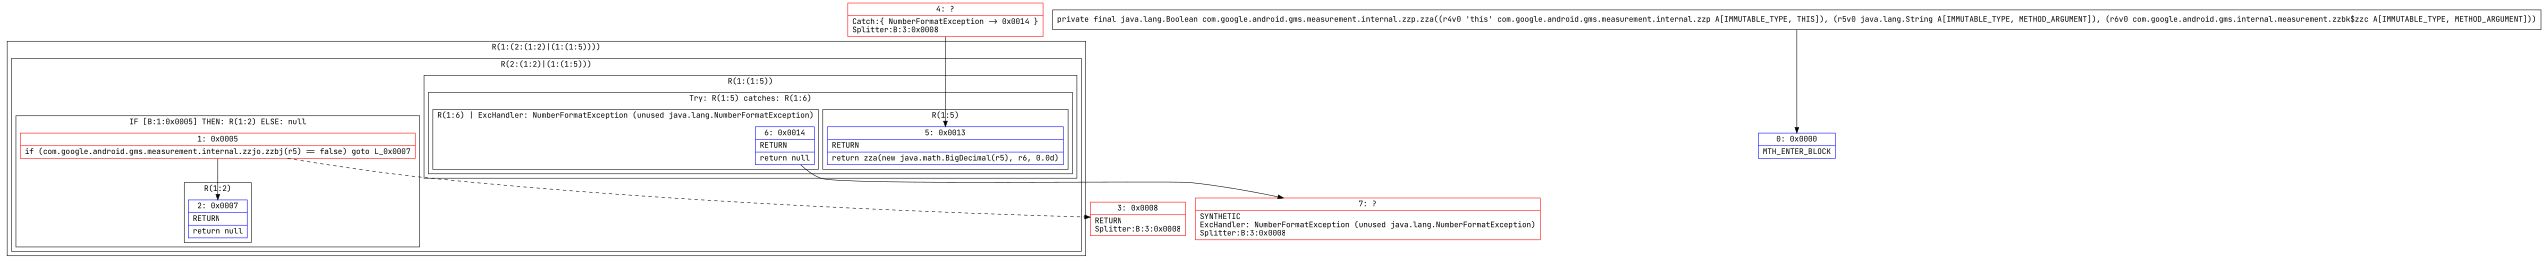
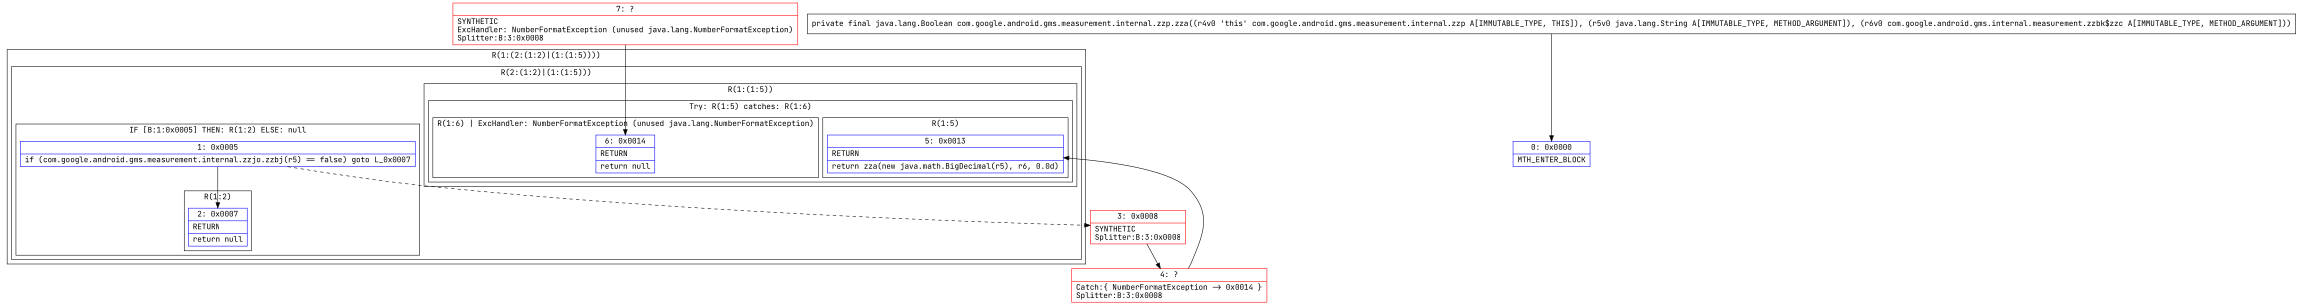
node "1: 0x0005": color red -> blue
edge "6: 0x0014" -> "7: ?": reversed
node "3: 0x0008": text "RETURN" -> "SYNTHETIC"
edge "3: 0x0008" -> "4: ?": added
